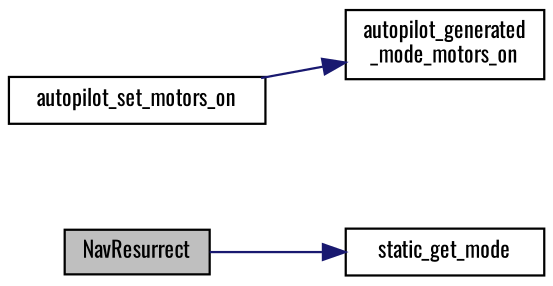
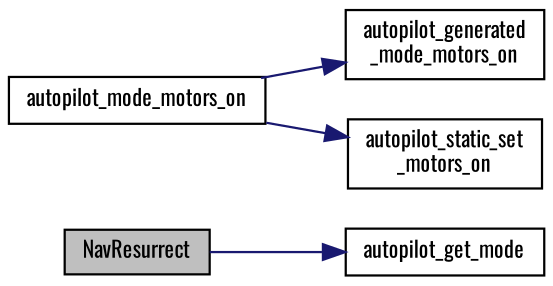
node "autopilot_set_motors_on": label "autopilot_set_motors_on" -> "autopilot_mode_motors_on"
node "autopilot_static_set _motors_on": added
node "static_get_mode": label "static_get_mode" -> "autopilot_get_mode"
